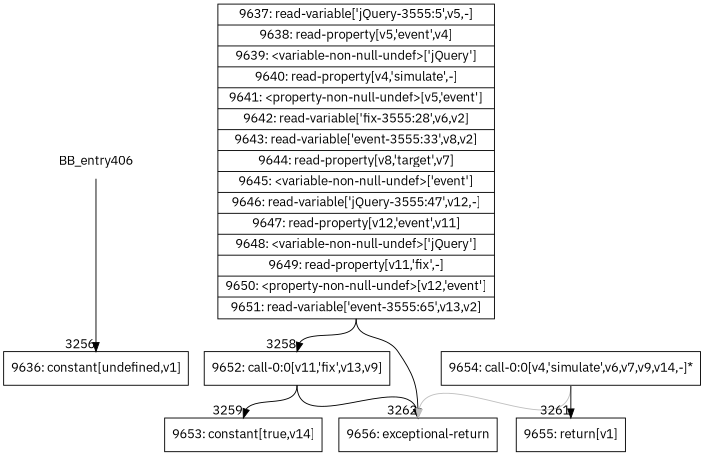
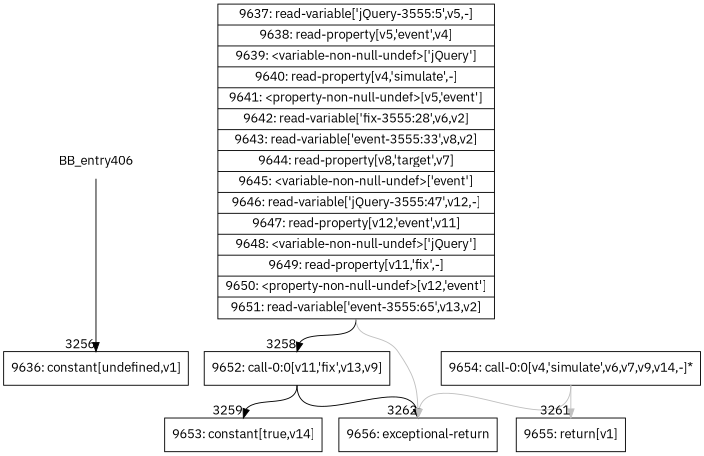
edge "9637: read-variable['jQuery-3555:5',v5,-]" -> "9656: exceptional-return": color black -> gray
edge "9654: call-0:0[v4,'simulate',v6,v7,v9,v14,-]*" -> "9655: return[v1]": color black -> gray
